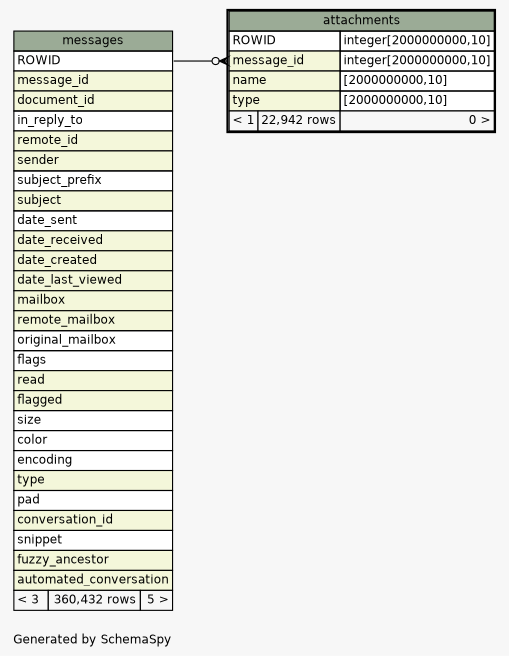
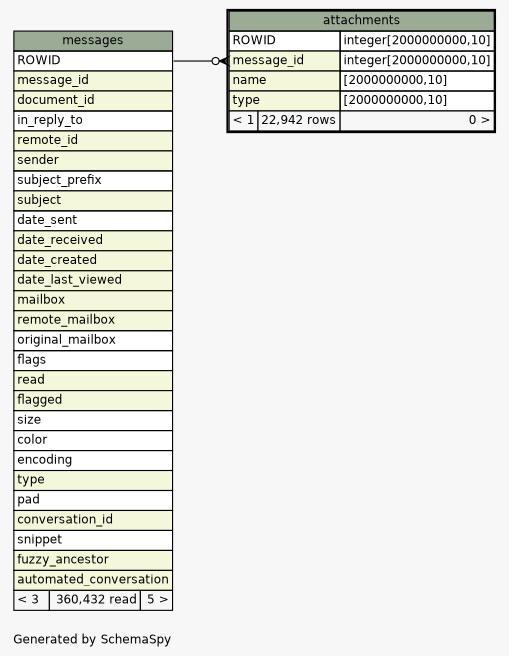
node "messages": text "360,432 rows" -> "360,432 read"
